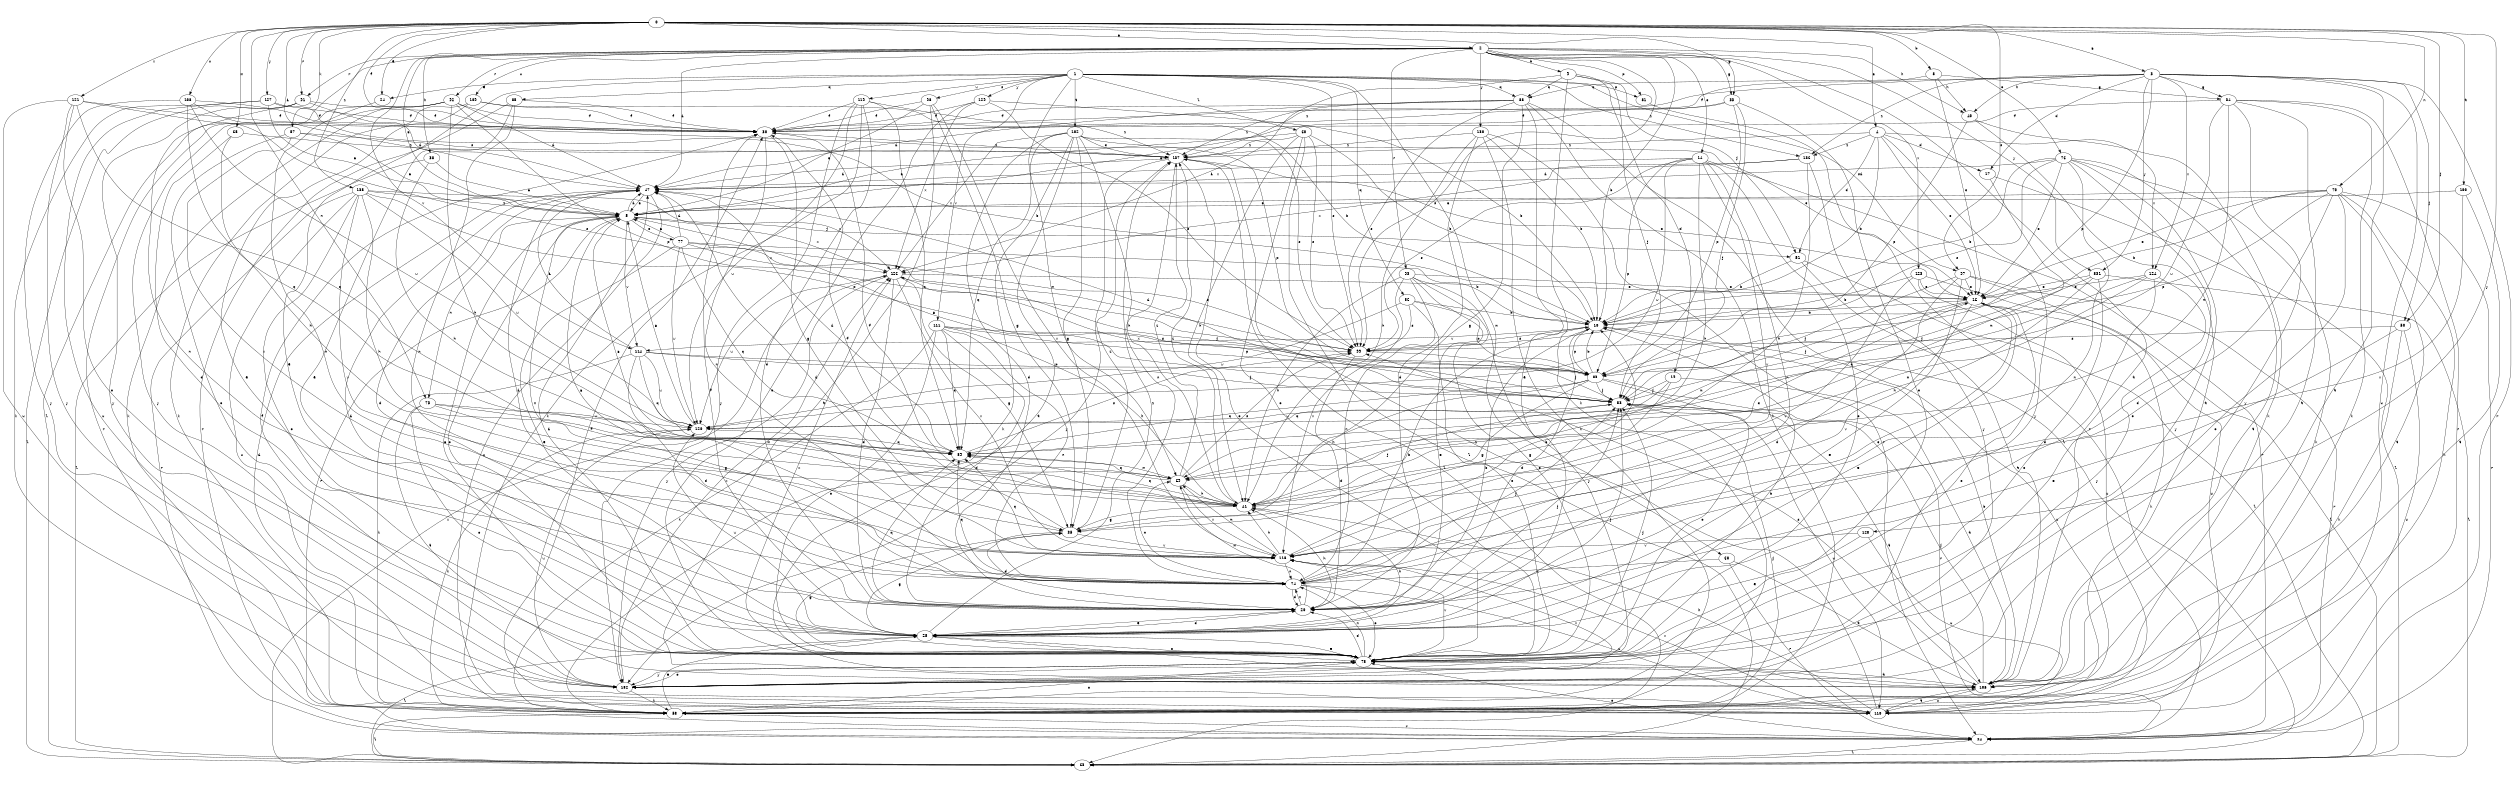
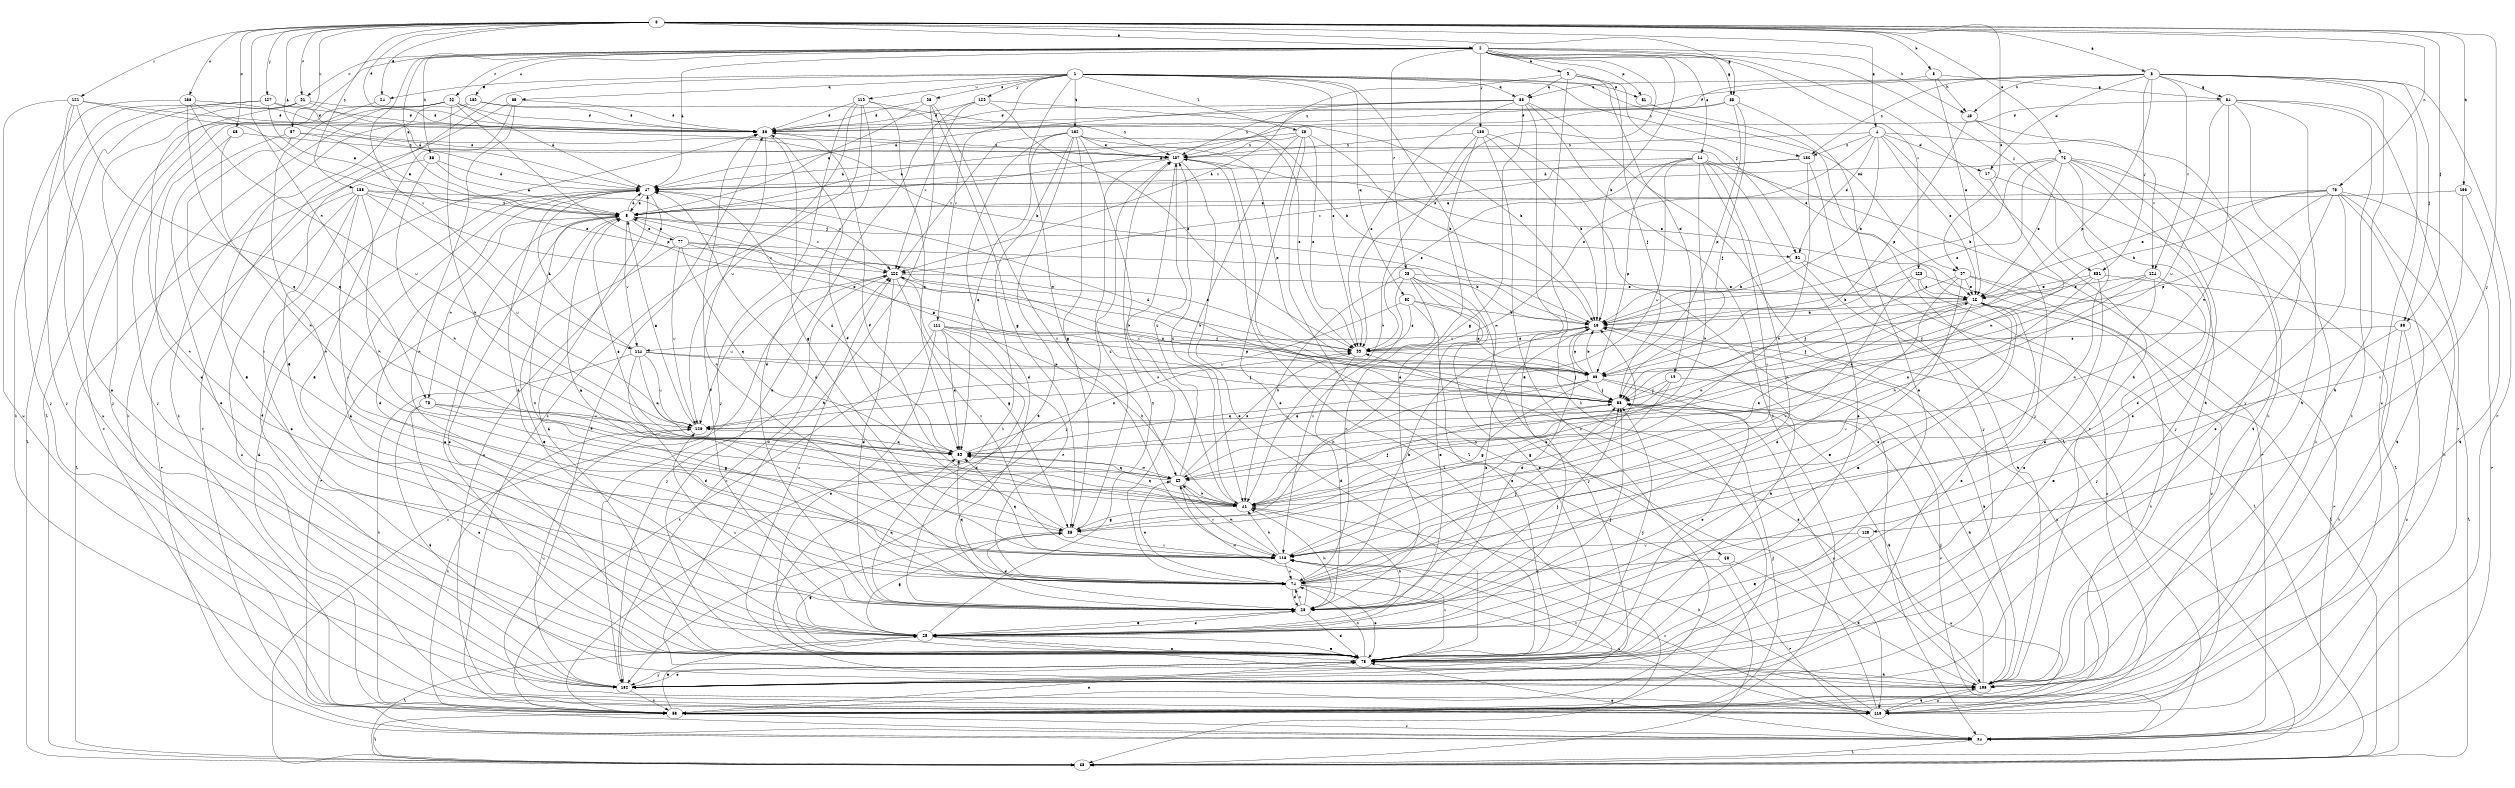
edge "77" -> "47": now "38" -> "47"
edge "4" -> "99": added, label "s"
edge "78" -> "20": reversed
